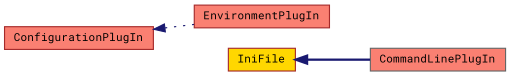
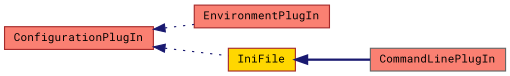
edge "IniFile" -> "ConfigurationPlugIn": added
